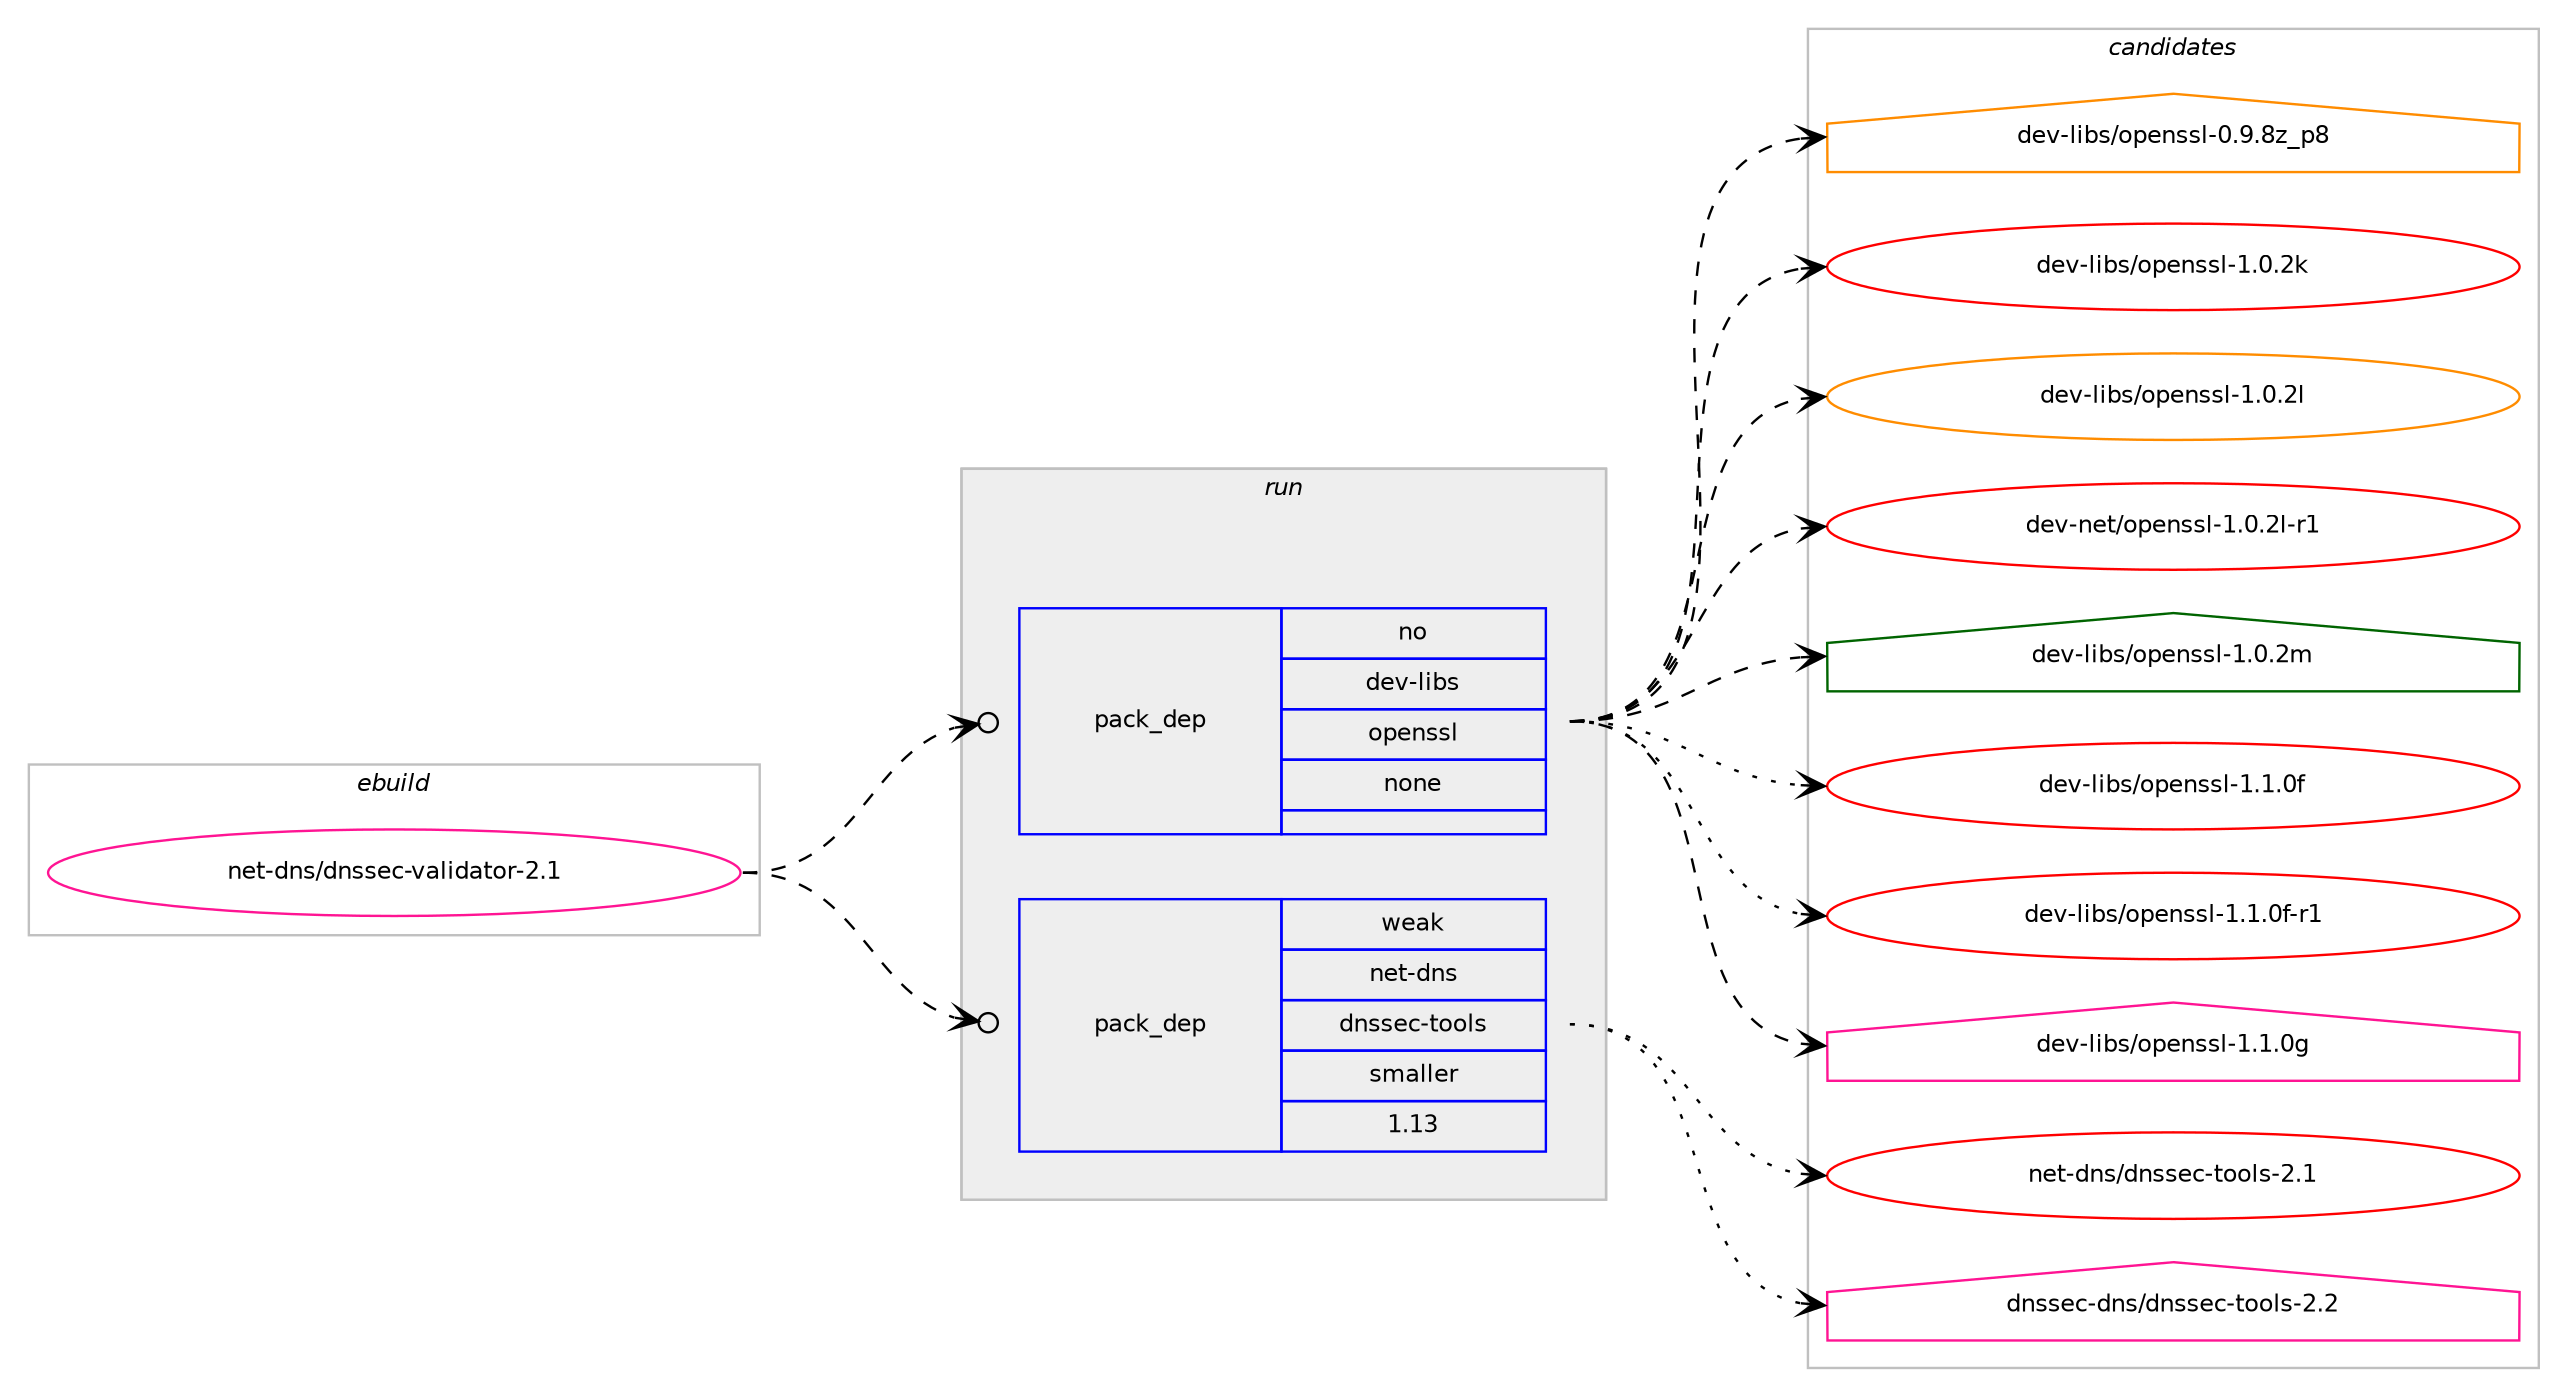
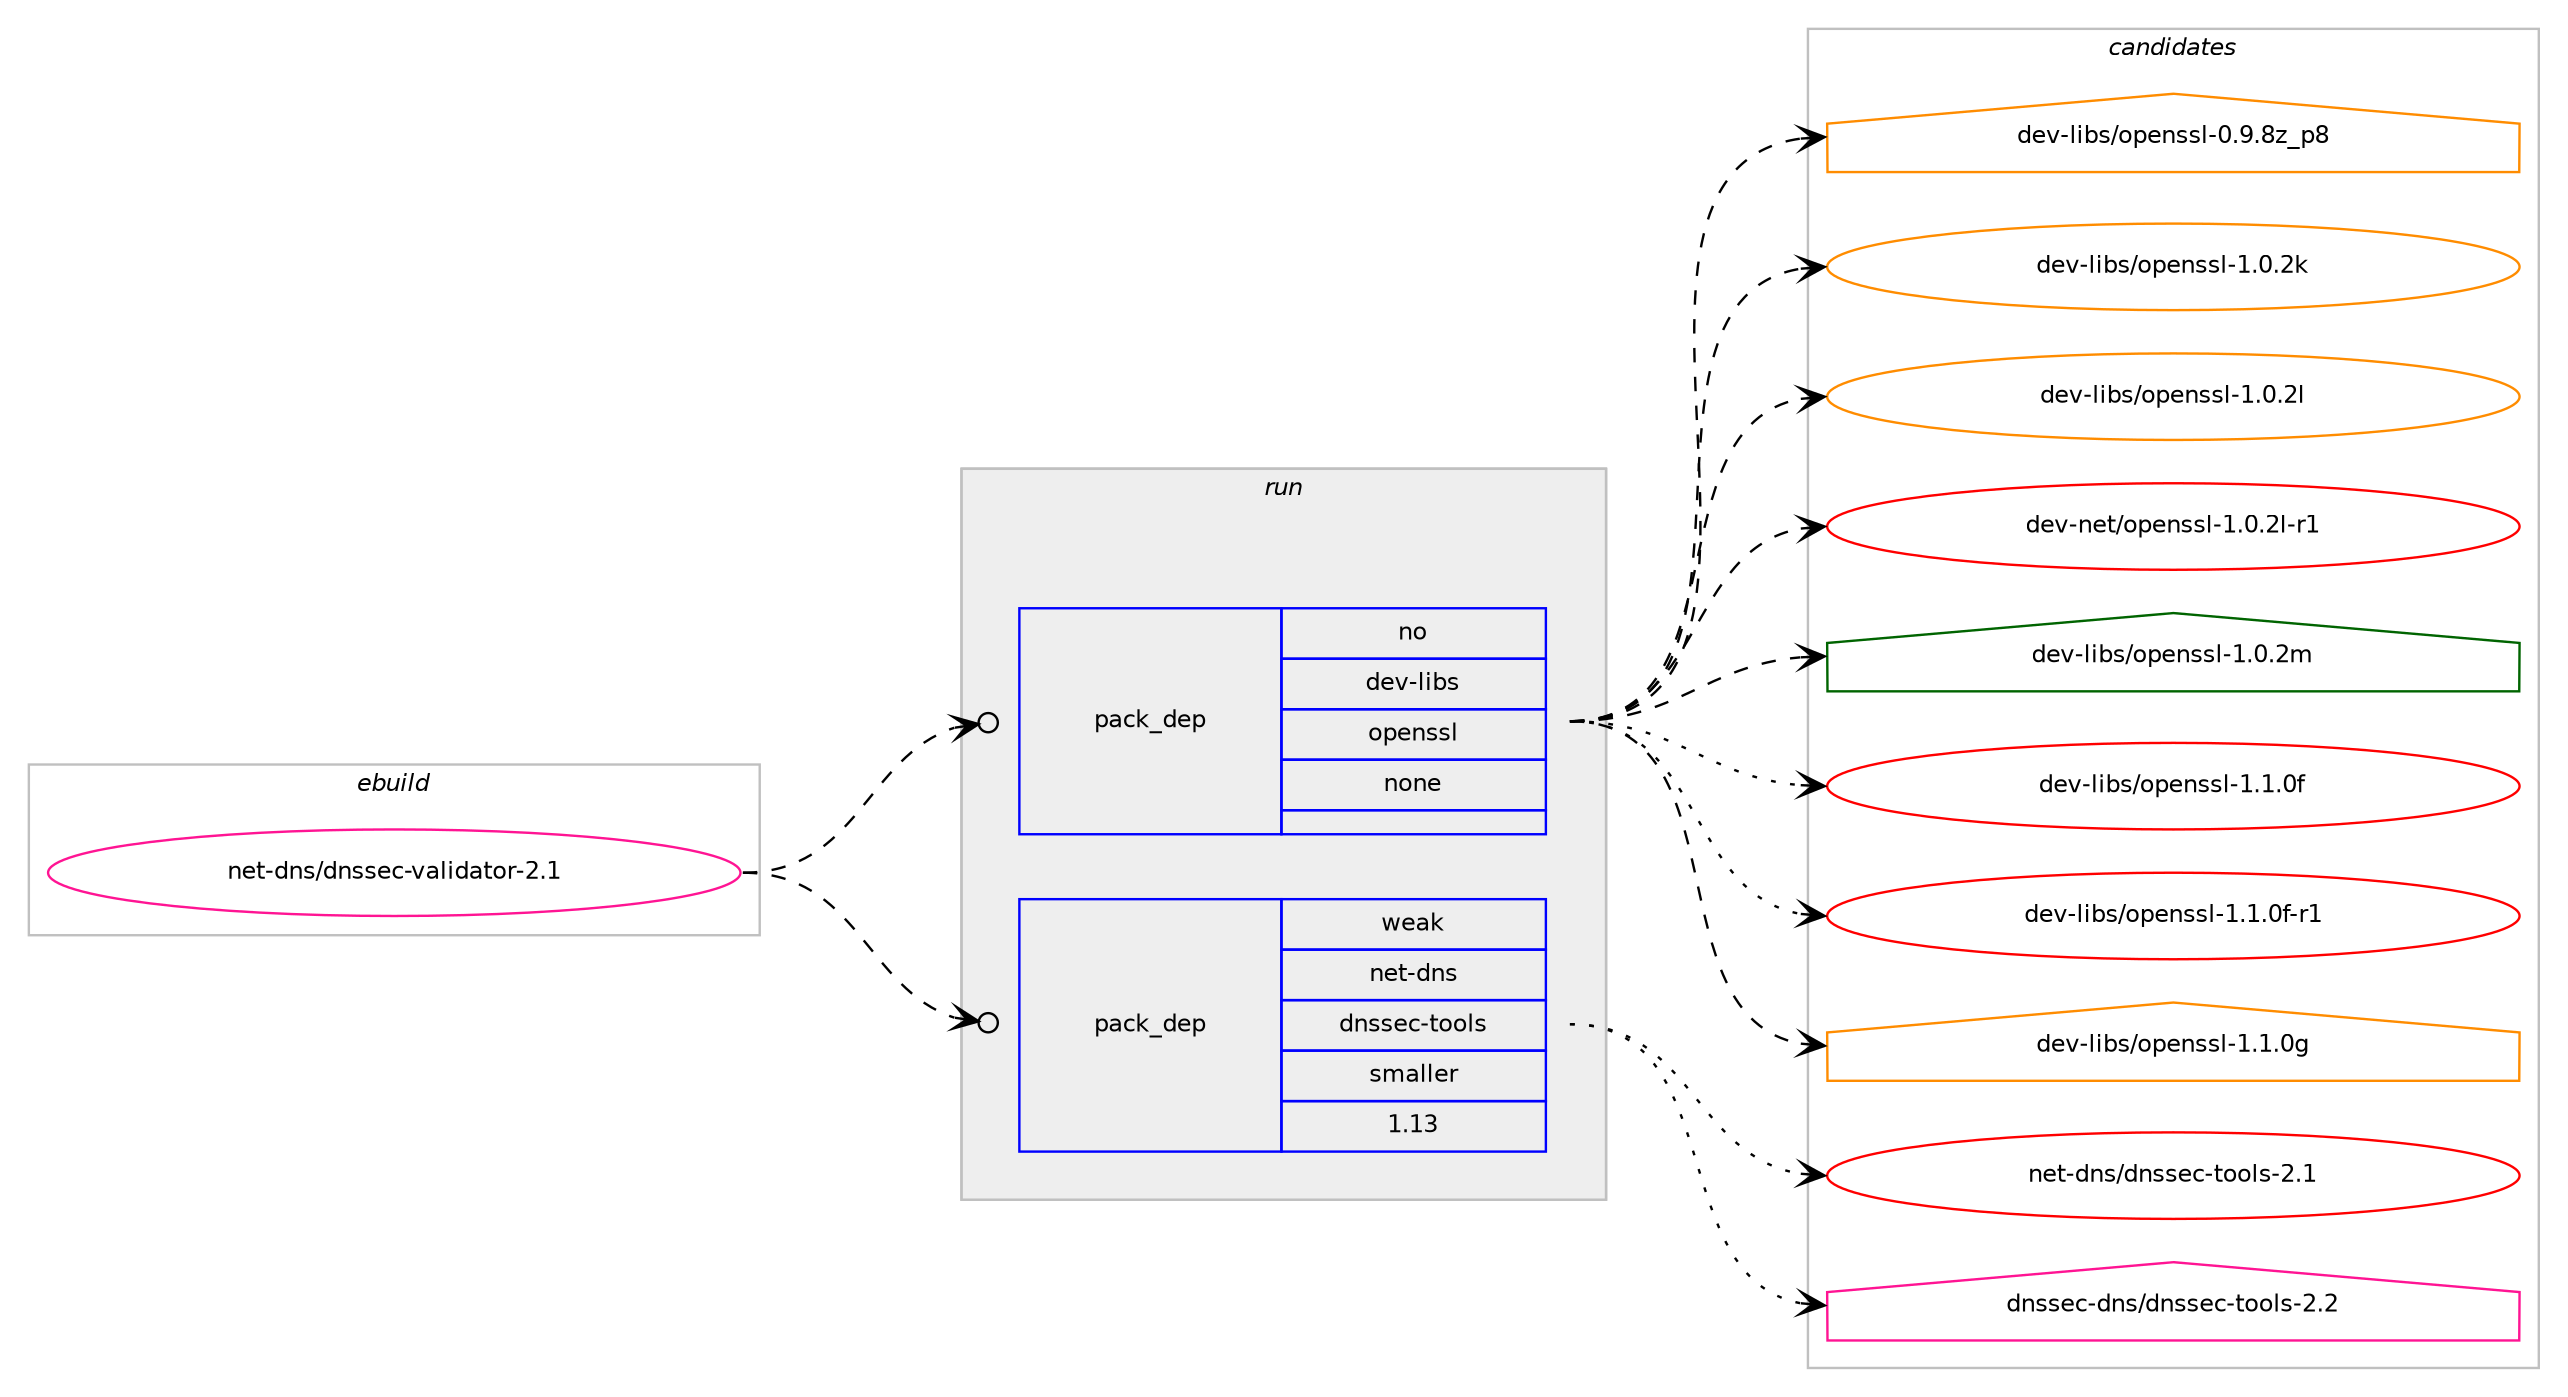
node "dev-libs/openssl-1.0.2k": color red -> darkorange
node "dev-libs/openssl-1.1.0g": color deeppink -> darkorange
